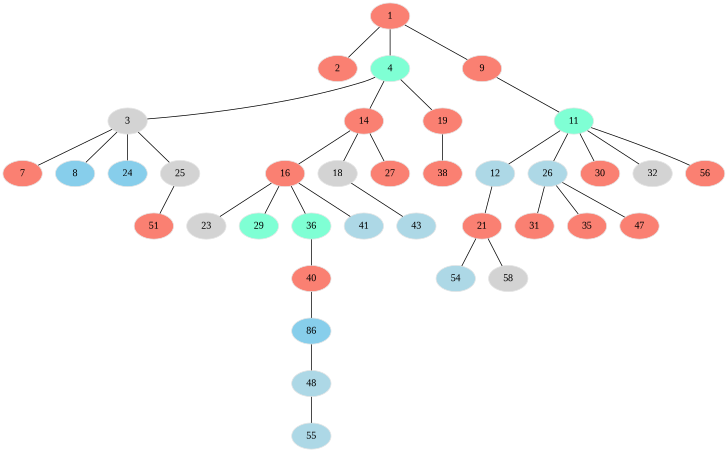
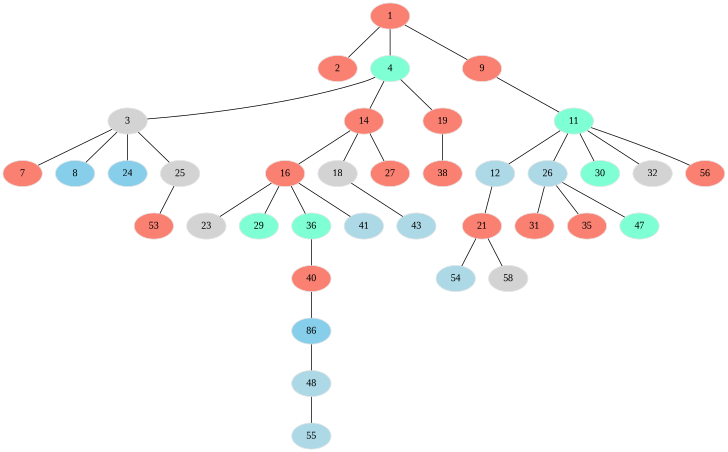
node "30": fillcolor salmon -> aquamarine
node "51": label "51" -> "53"
node "47": fillcolor salmon -> aquamarine
